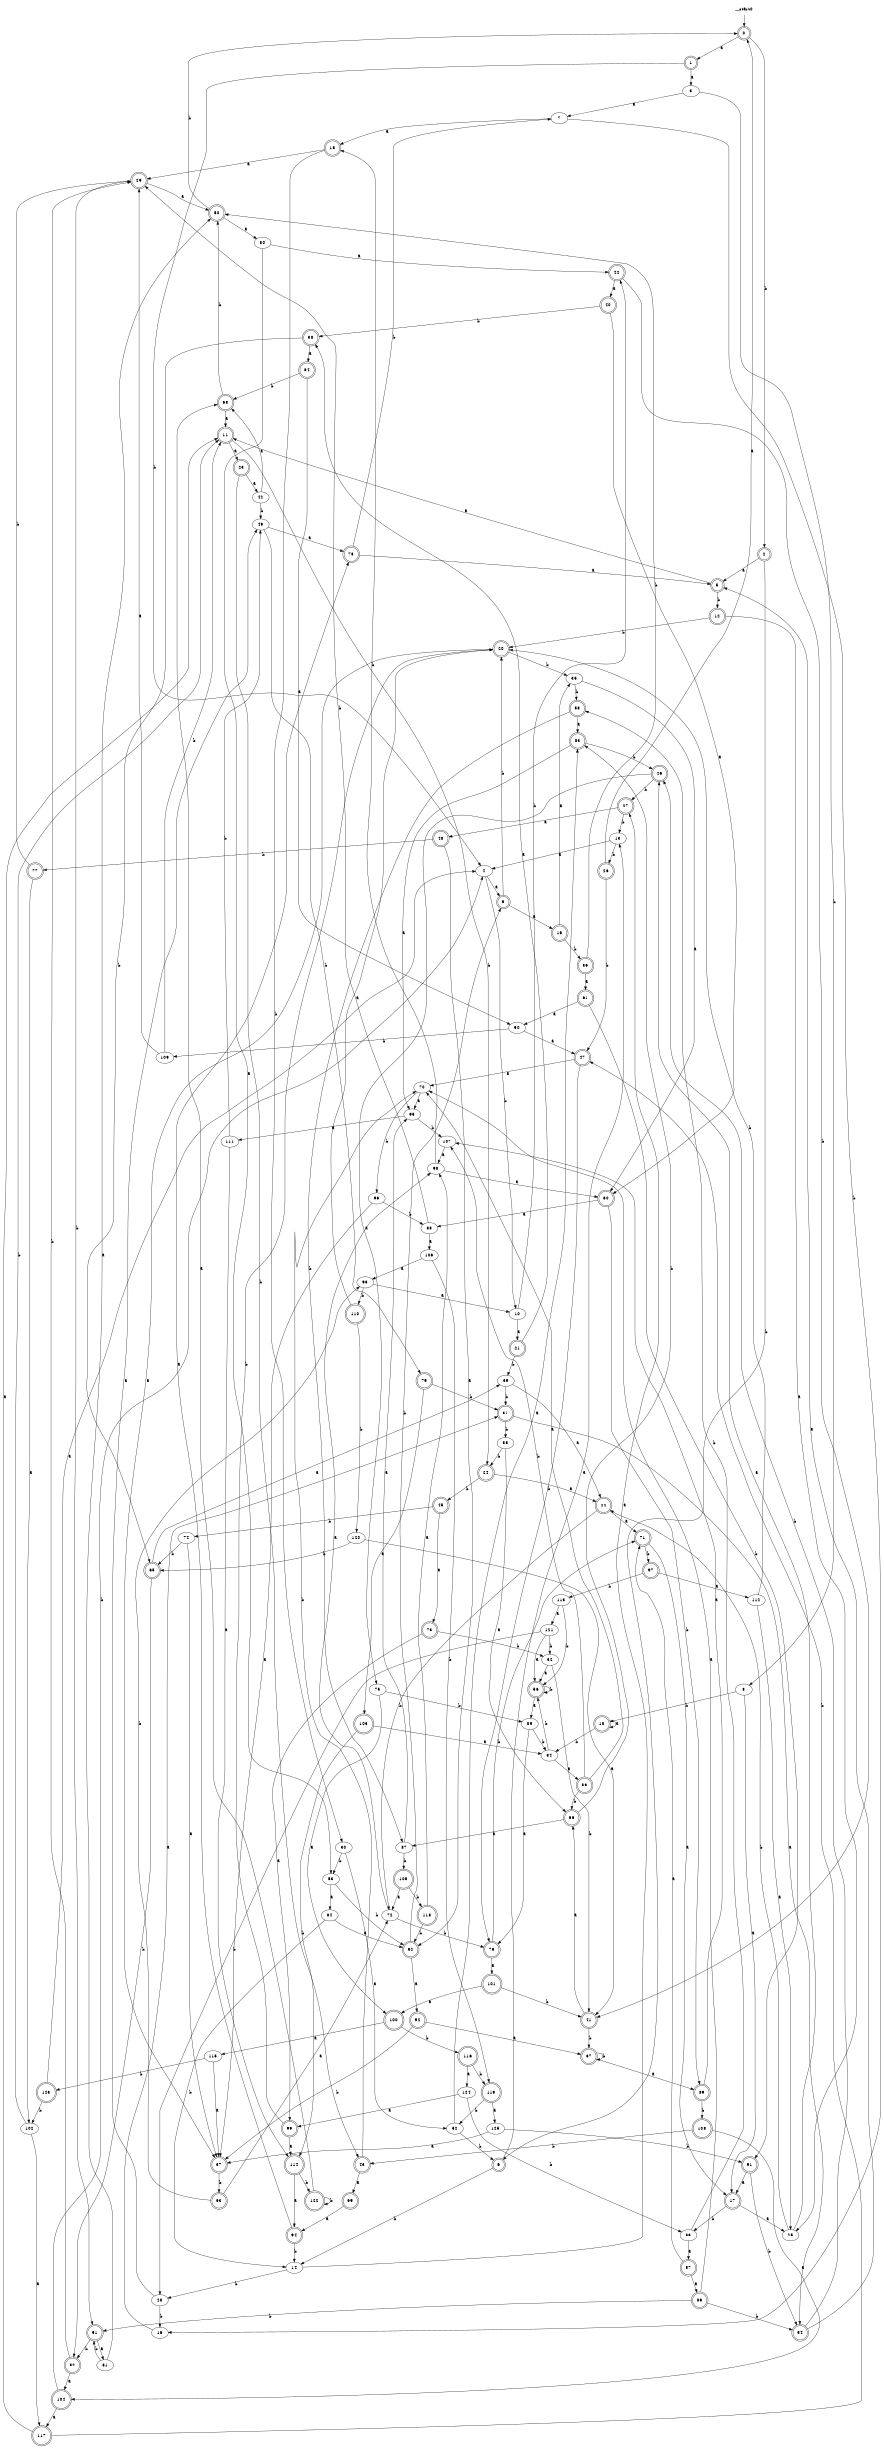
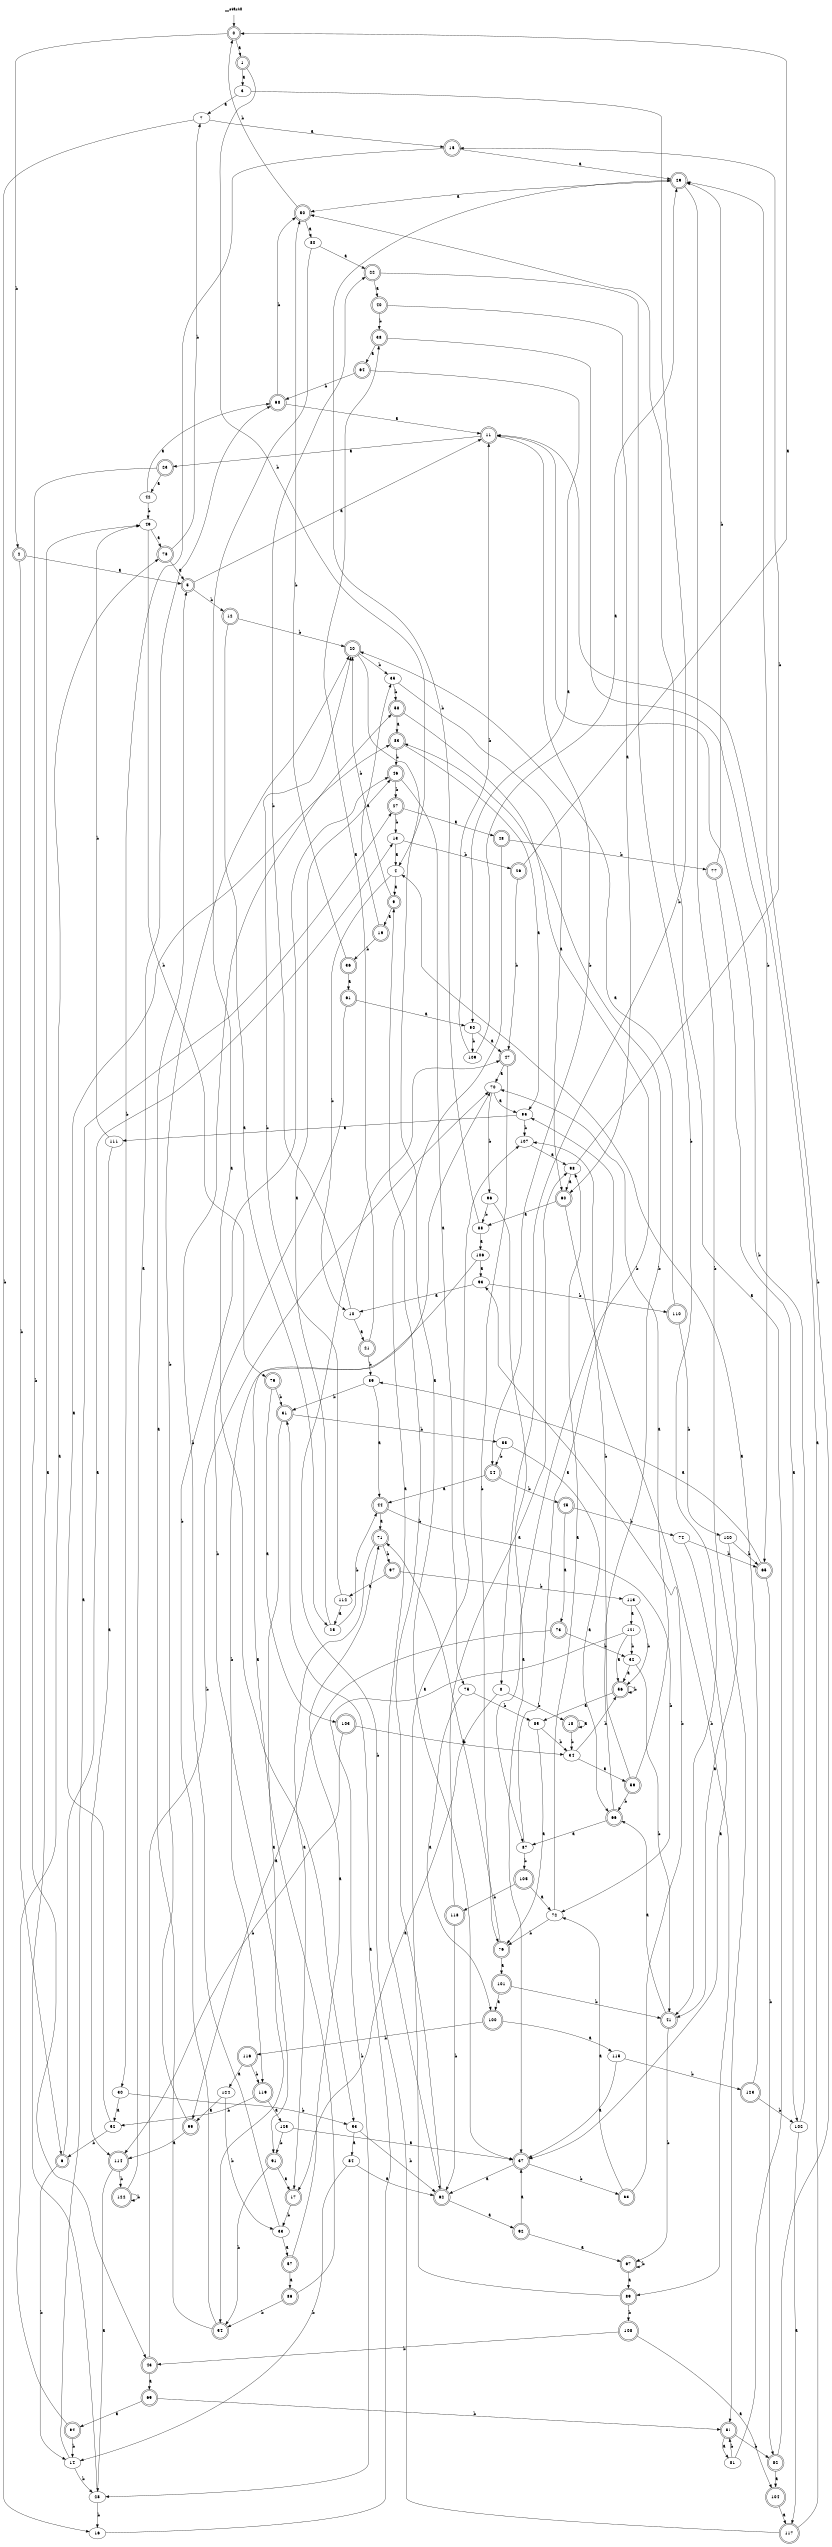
edge "104" -> "4": removed, label "b"
edge "92" -> "37": label "b" -> "a"
edge "37" -> "62": added, label "a"
edge "114" -> "94": now "114" -> "28"
edge "17" -> "25": removed, label "a"
edge "86" -> "51": now "69" -> "51"
